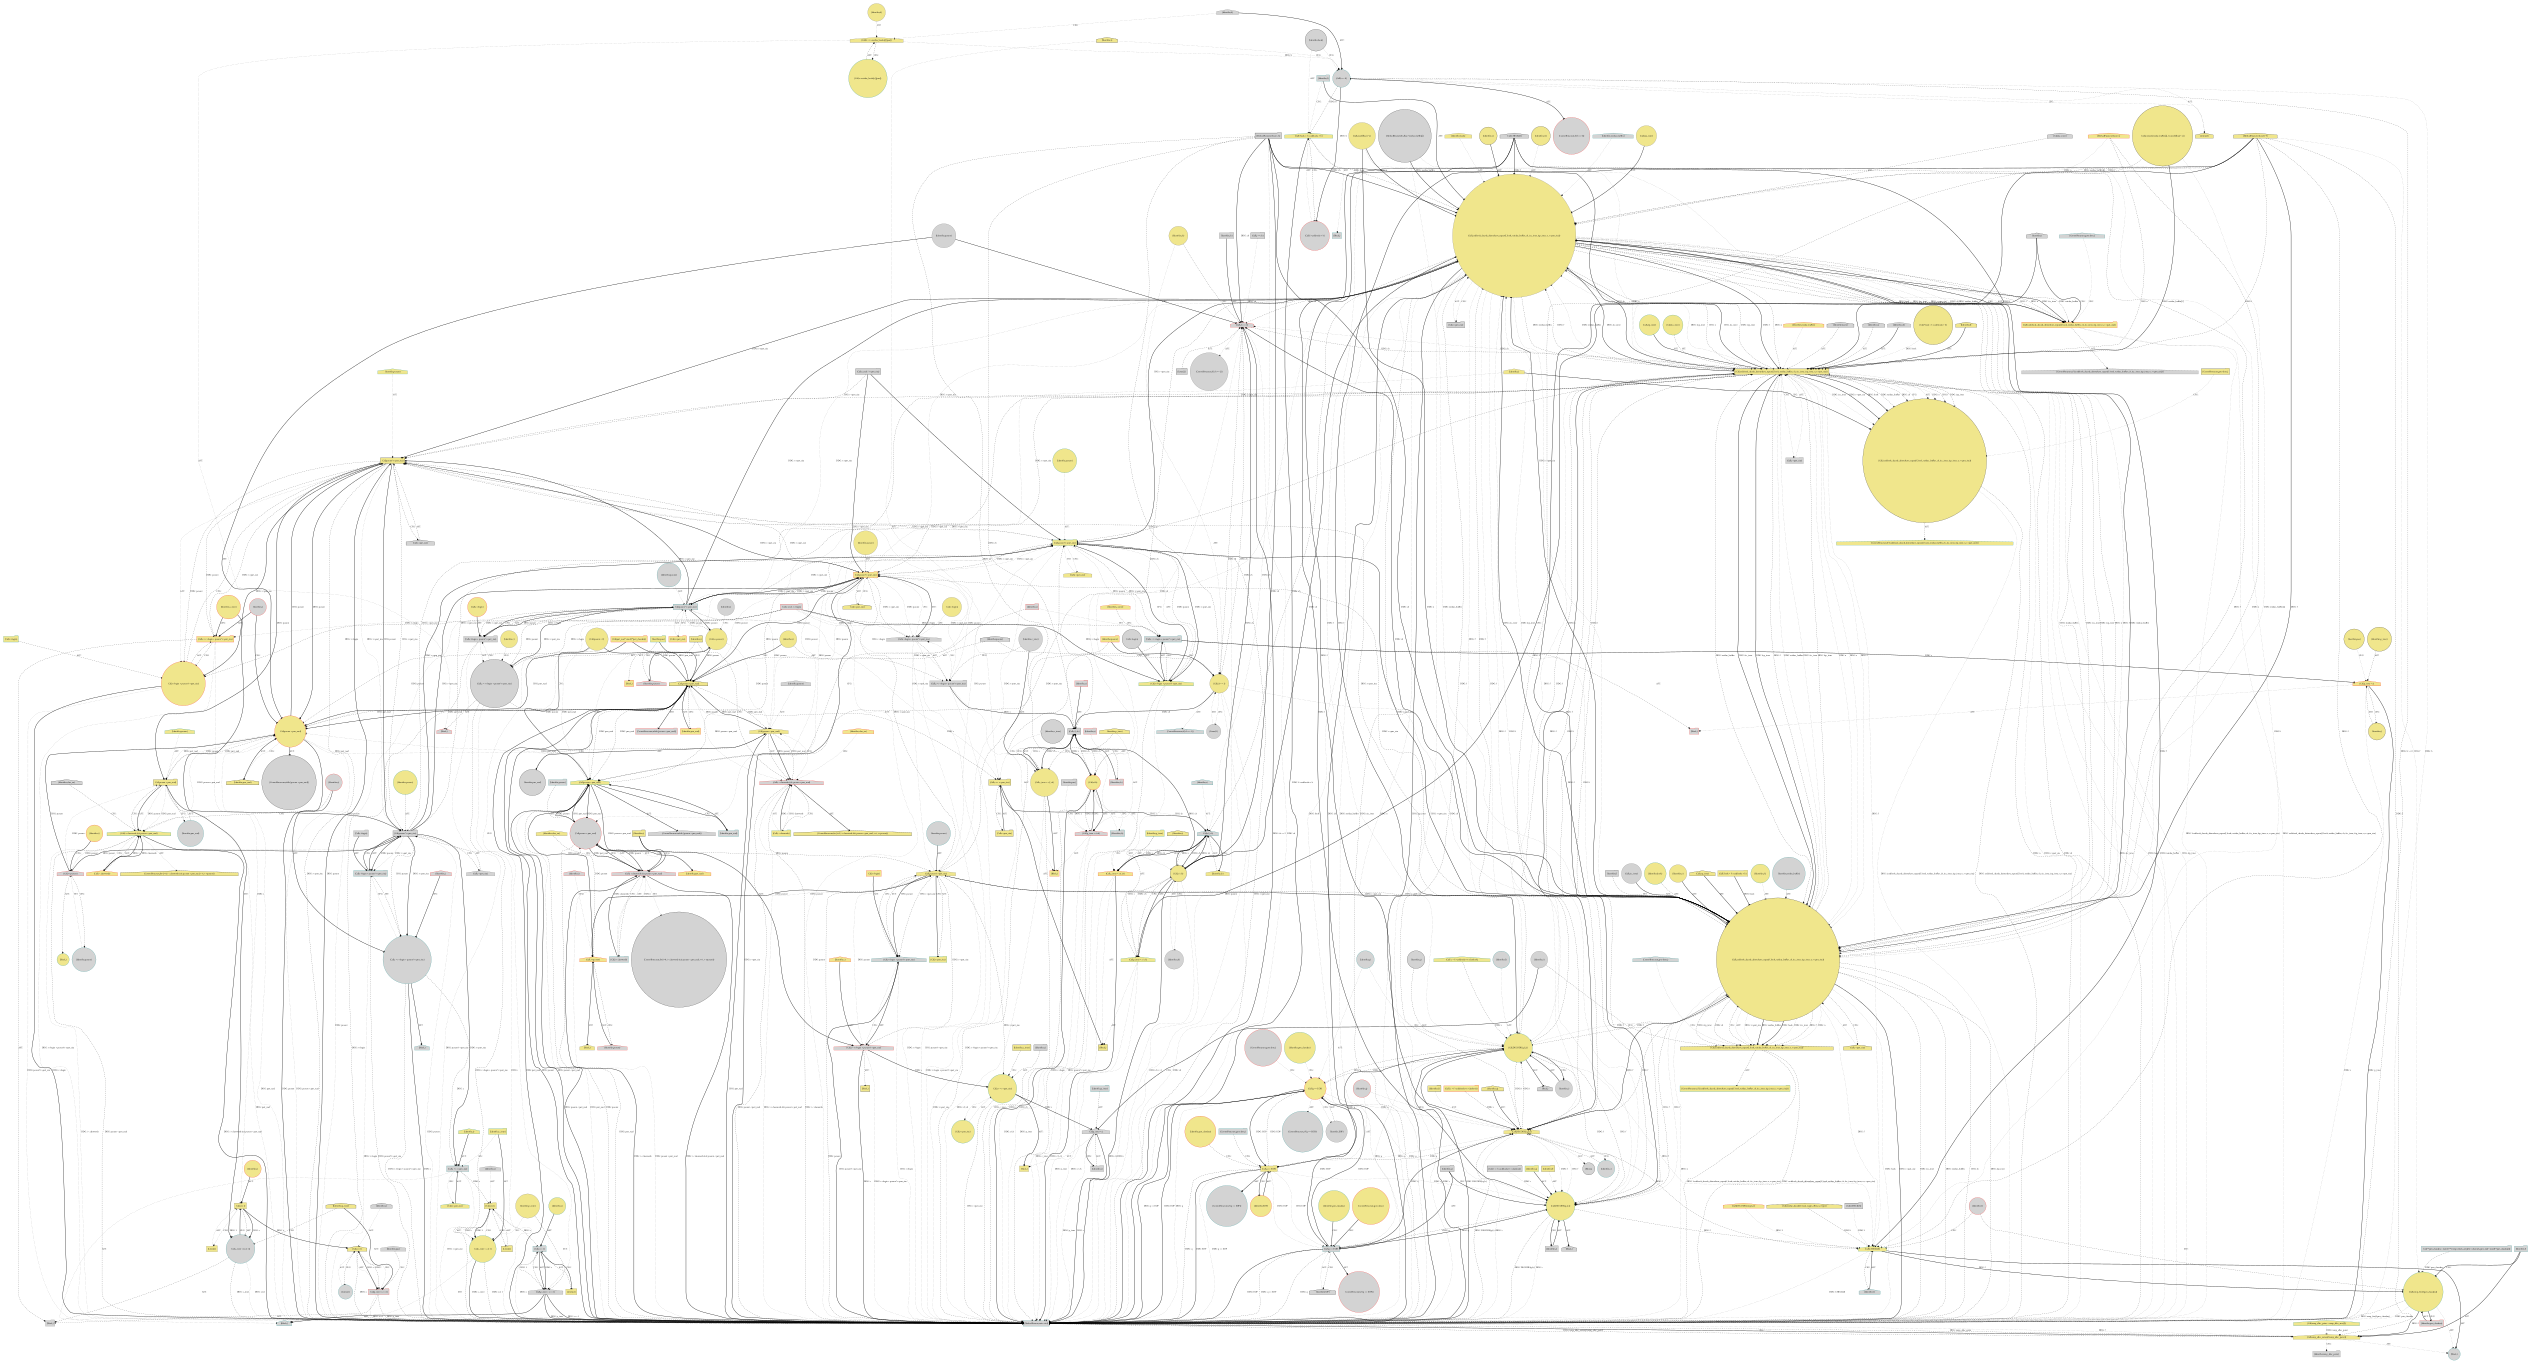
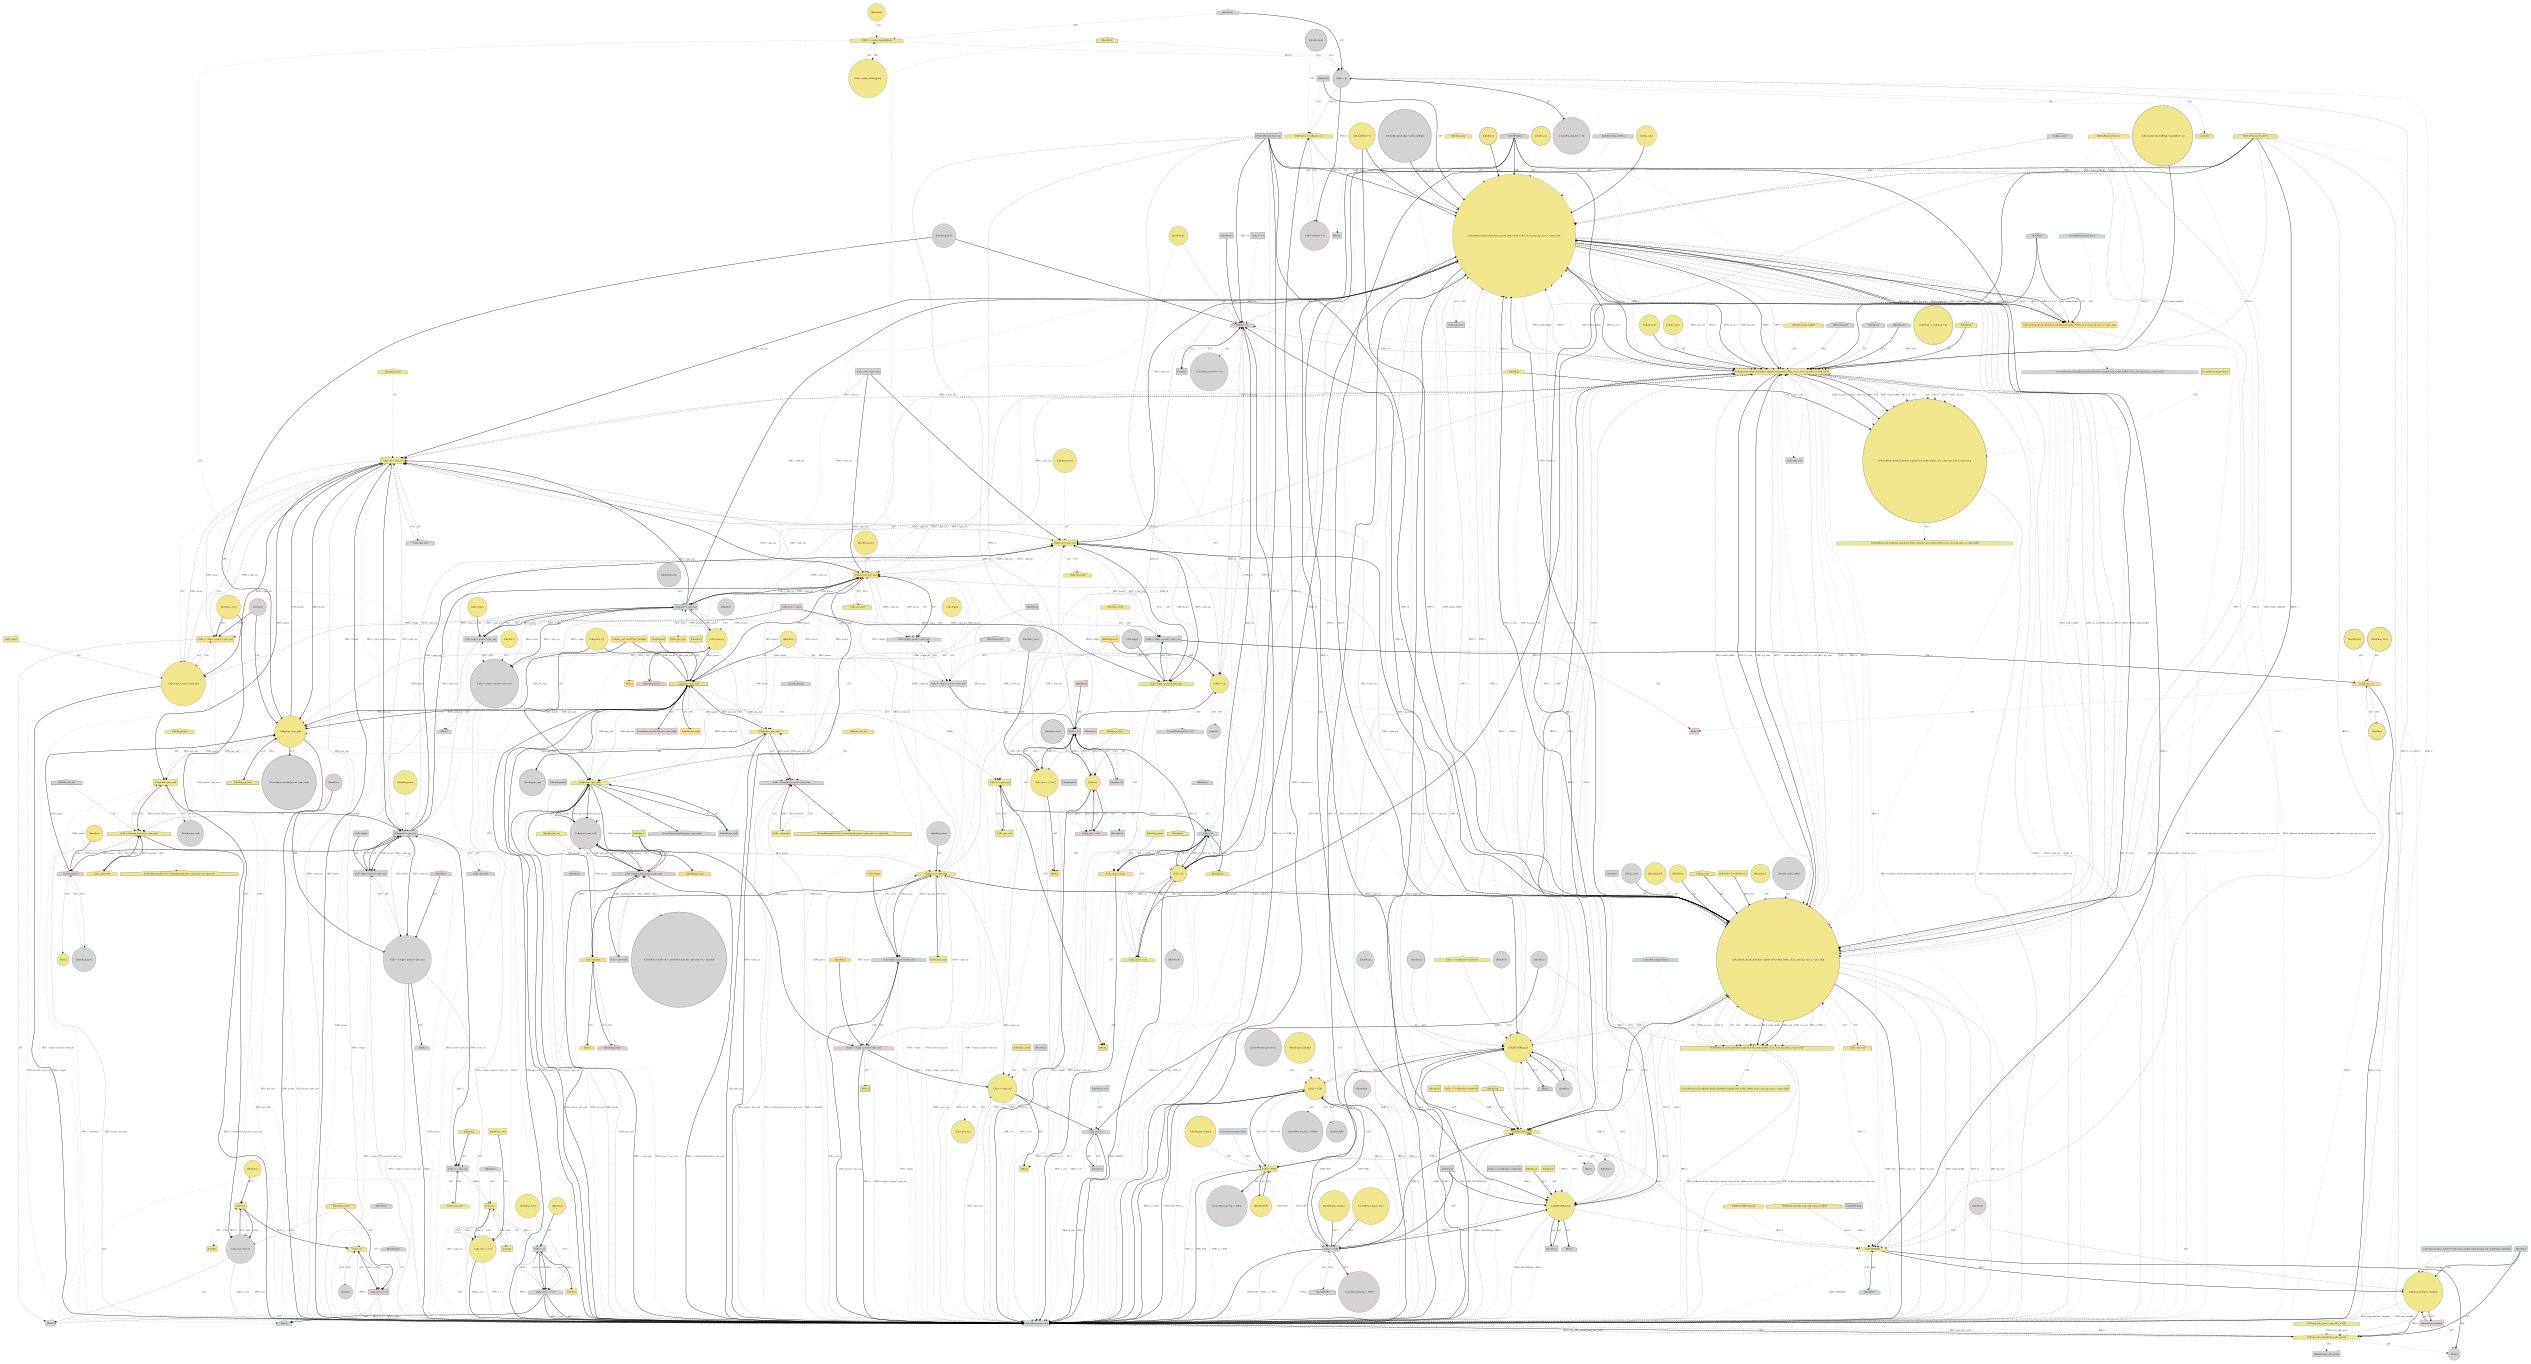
edge "(Call,ch == 2)" -> "(Literal,2)": added, label "CFG:"
